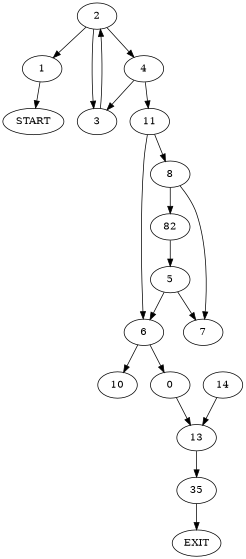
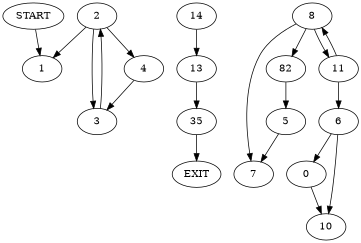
edge "1" -> "START": reversed
edge "4" -> "11": now "8" -> "11"
edge "5" -> "6": removed
edge "0" -> "13": now "0" -> "10"
